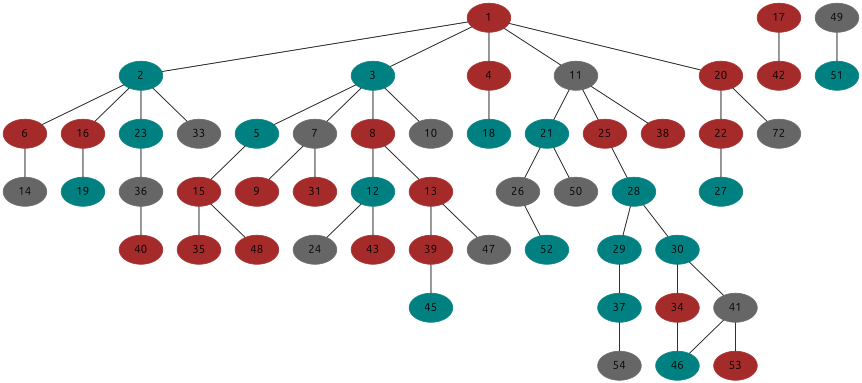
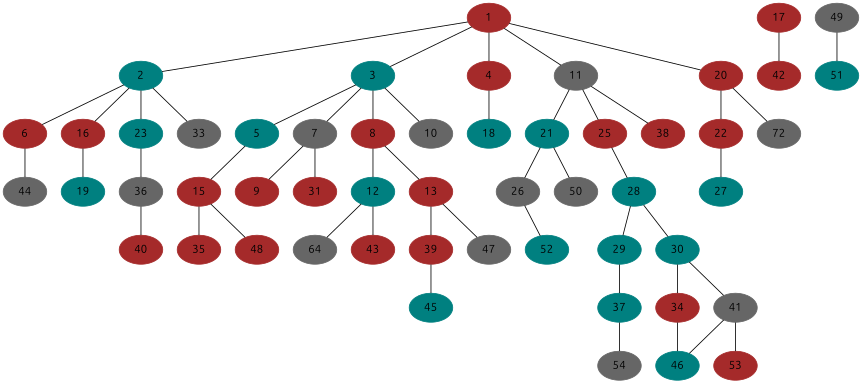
node "14": label "14" -> "44"
node "24": label "24" -> "64"
